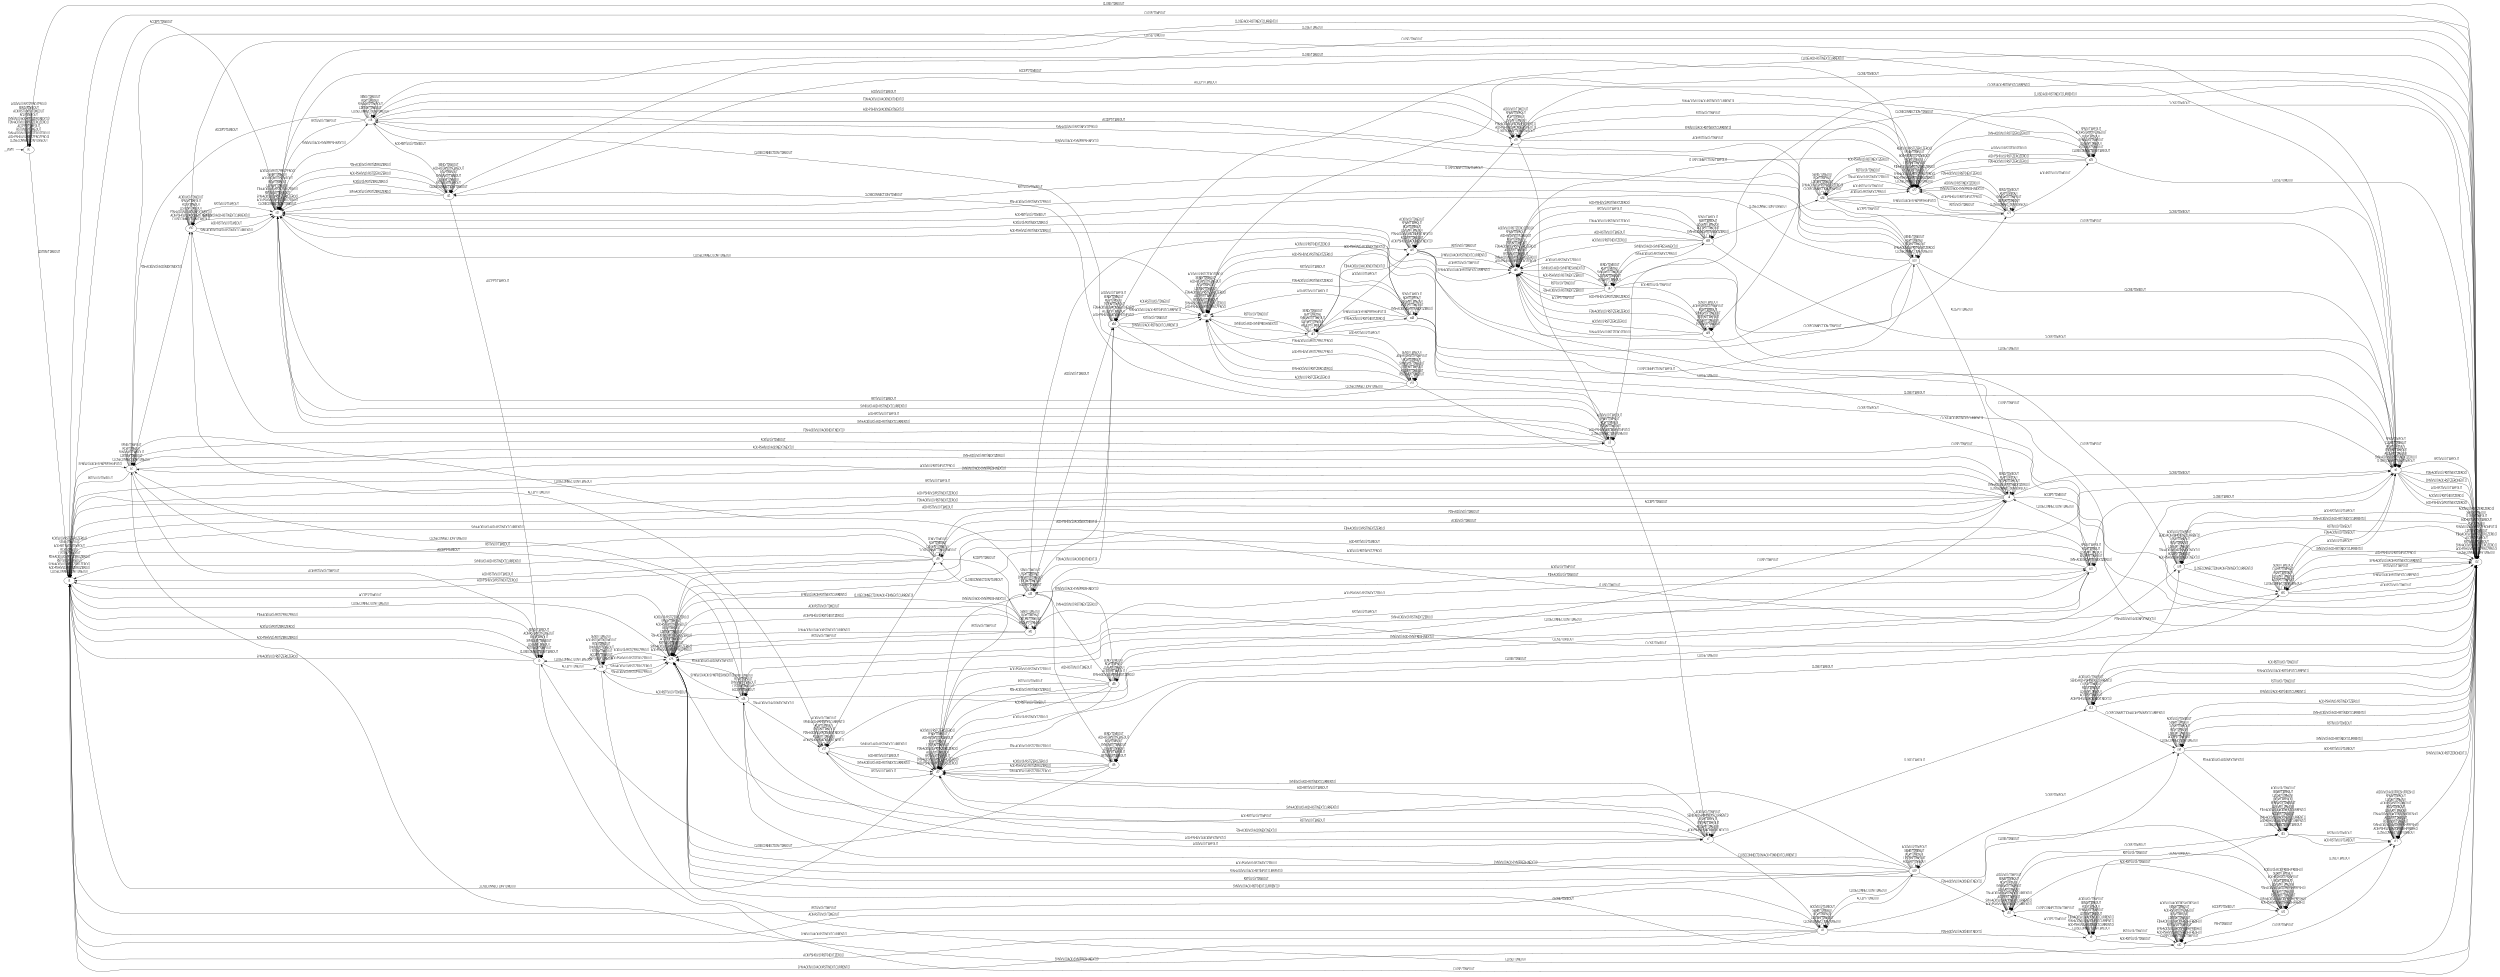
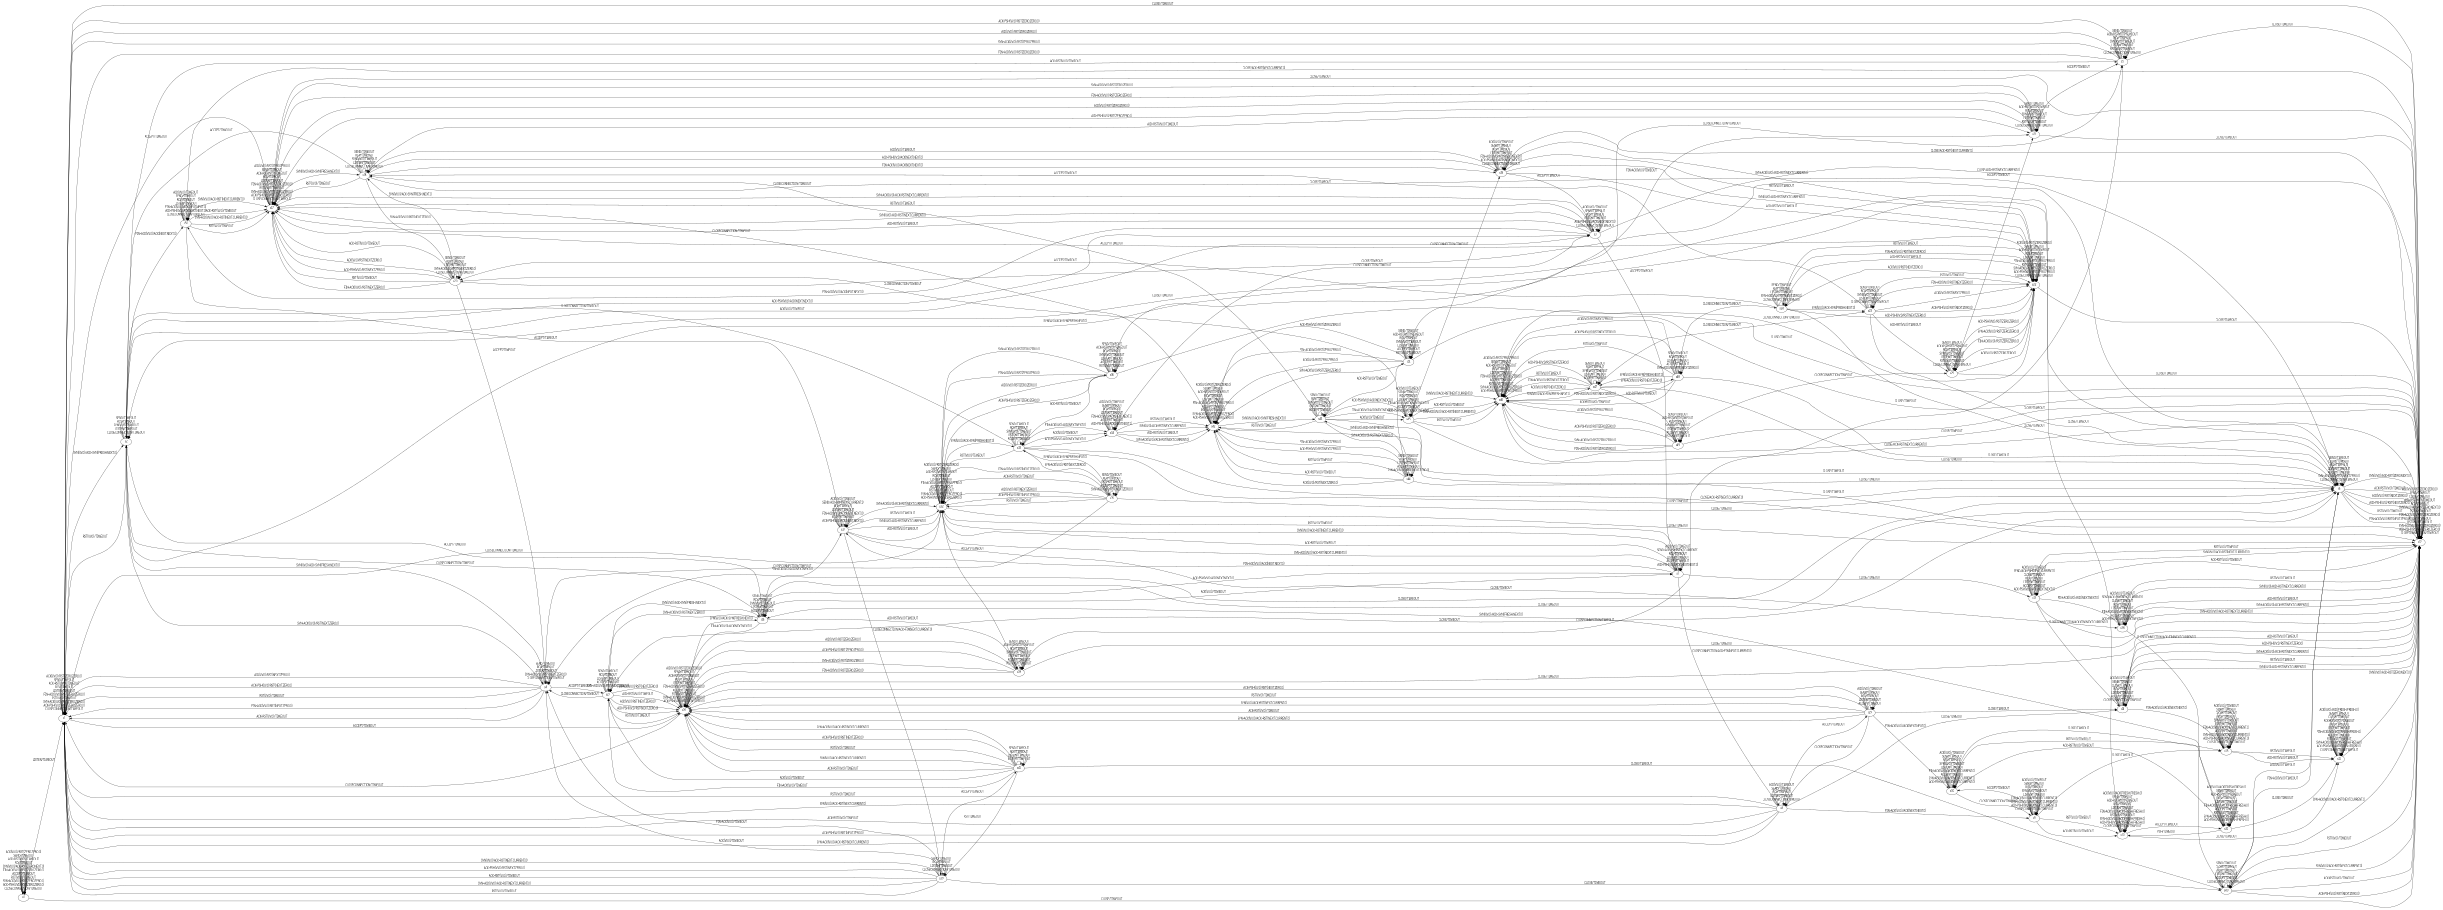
edge "s34" -> "s12": now "s33" -> "s12"
node "__start0": removed
edge "s22" -> "s23": removed, label "SYN(V,V,0)/ACK+SYN(FRESH,NEXT,0)"
edge "s41" -> "s39": label "CLOSECONNECTION/TIMEOUT" -> "RST/TIMEOUT"
edge "s5" -> "s28": now "s32" -> "s28"
edge "s36" -> "s5": label "CLOSECONNECTION/TIMEOUT" -> "FIN+ACK(V,V,0)/TIMEOUT"
